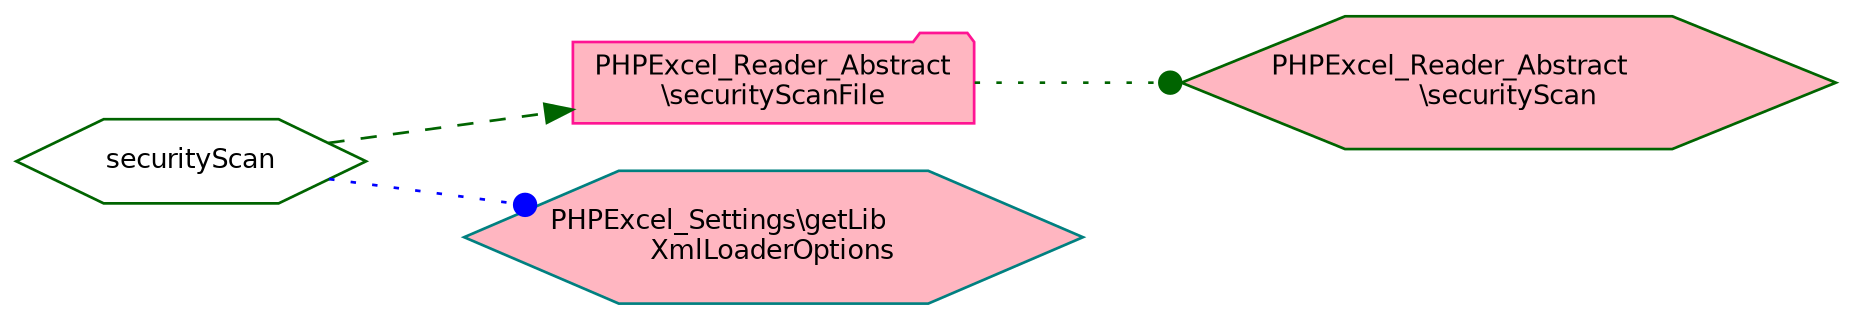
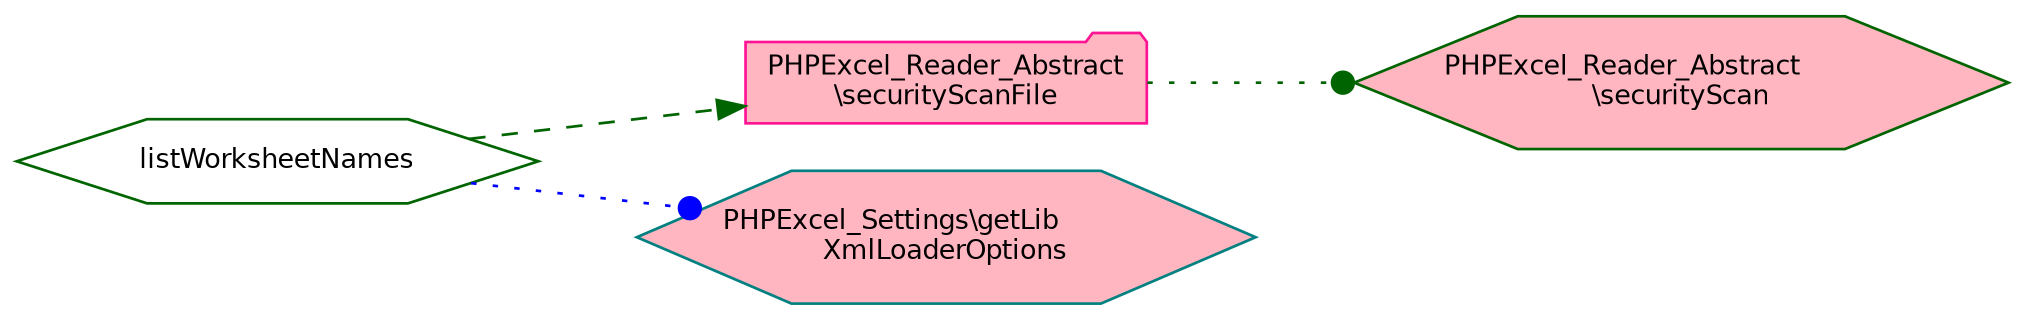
node "securityScan": label "securityScan" -> "listWorksheetNames"
